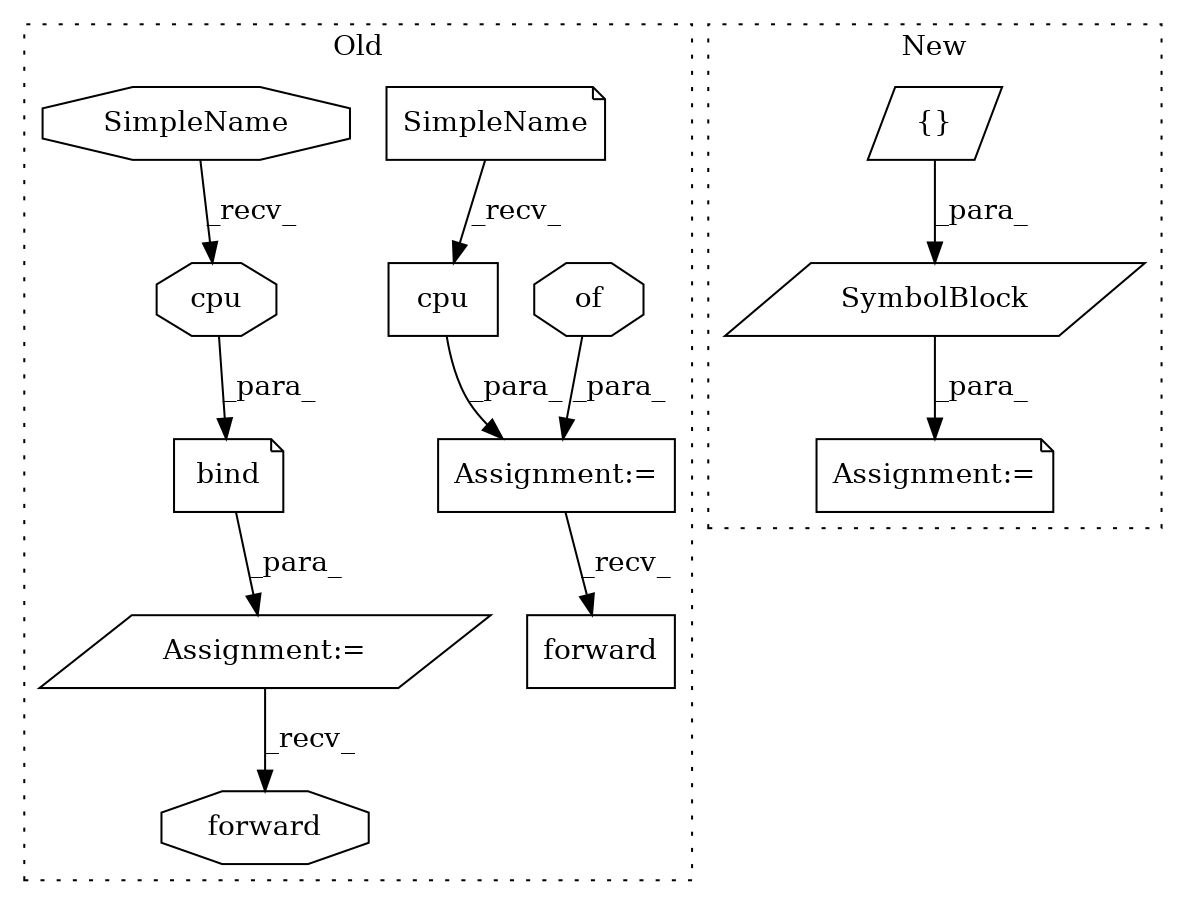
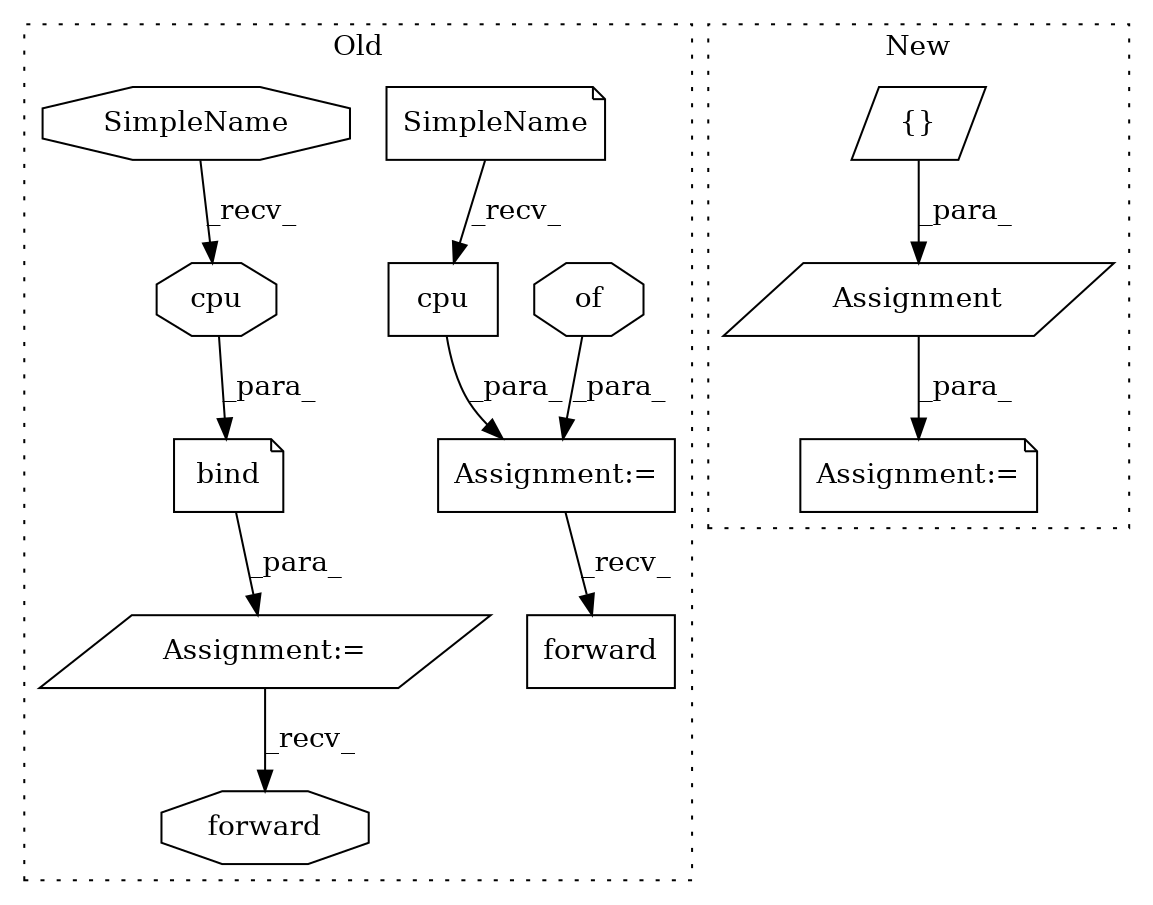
node "SymbolBlock": label "SymbolBlock" -> "Assignment"
